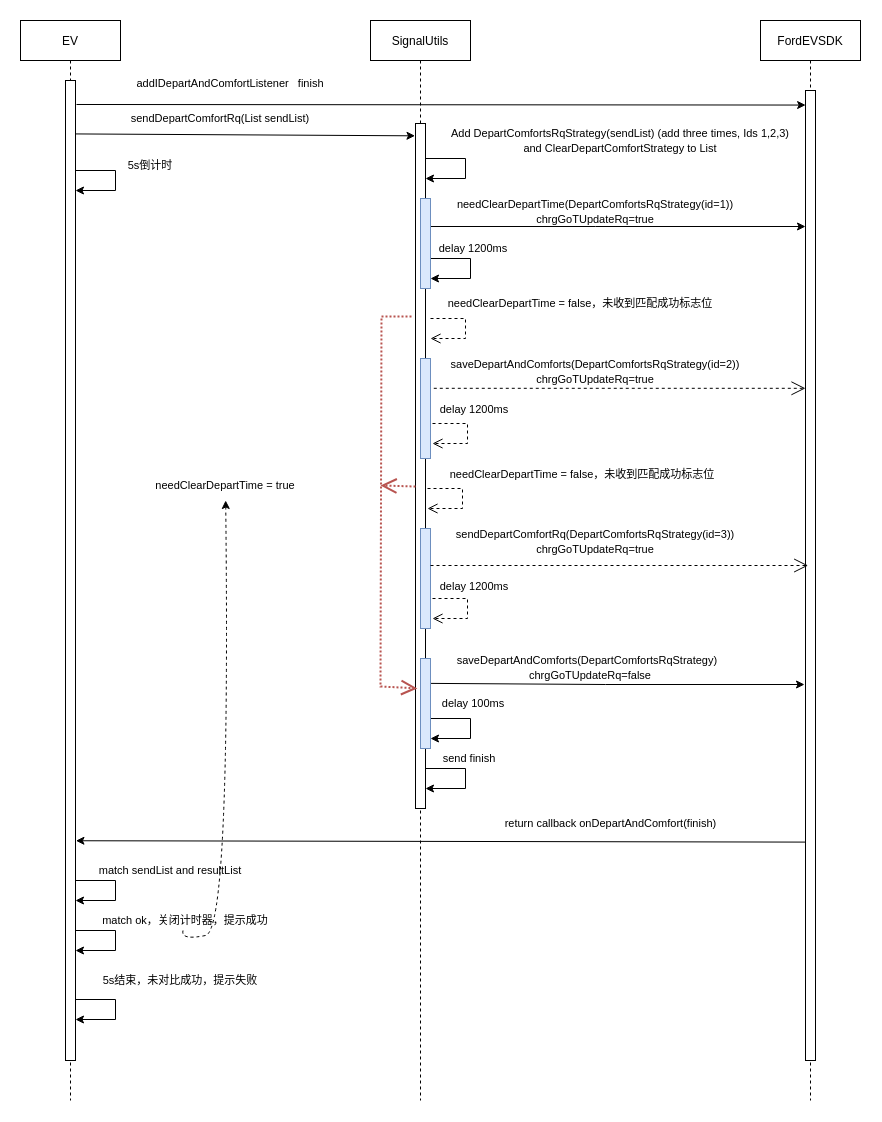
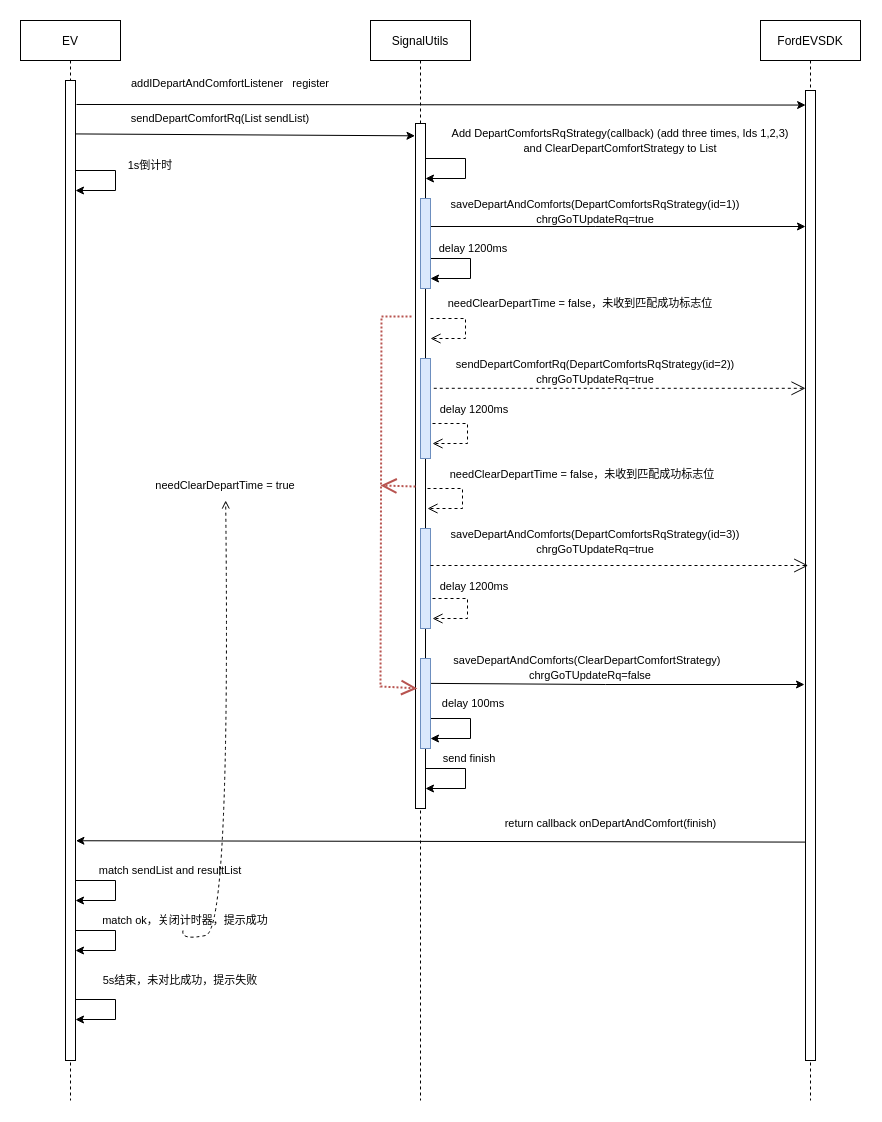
node "addIDepartAndComfortListener finish": label "addIDepartAndComfortListener finish" -> "addIDepartAndComfortListener register"
node "Add DepartComfortsRqStrategy(sendList) (add three times, Ids 1,2,3) and ClearDepartComfortStrategy to List": label "Add DepartComfortsRqStrategy(sendList) (add three times, Ids 1,2,3) and ClearDepartComfortStrategy to List" -> "Add DepartComfortsRqStrategy(callback) (add three times, Ids 1,2,3) and ClearDepartComfortStrategy to List"
node "5s倒计时": label "5s倒计时" -> "1s倒计时"
node "needClearDepartTime(DepartComfortsRqStrategy(id=1)) chrgGoTUpdateRq=true": label "needClearDepartTime(DepartComfortsRqStrategy(id=1)) chrgGoTUpdateRq=true" -> "saveDepartAndComforts(DepartComfortsRqStrategy(id=1)) chrgGoTUpdateRq=true"
node "saveDepartAndComforts(DepartComfortsRqStrategy(id=2)) chrgGoTUpdateRq=true": label "saveDepartAndComforts(DepartComfortsRqStrategy(id=2)) chrgGoTUpdateRq=true" -> "sendDepartComfortRq(DepartComfortsRqStrategy(id=2)) chrgGoTUpdateRq=true"
edge "match ok，关闭计时器，提示成功" -> "needClearDepartTime = true": arrowhead classic -> open
node "sendDepartComfortRq(DepartComfortsRqStrategy(id=3)) chrgGoTUpdateRq=true": label "sendDepartComfortRq(DepartComfortsRqStrategy(id=3)) chrgGoTUpdateRq=true" -> "saveDepartAndComforts(DepartComfortsRqStrategy(id=3)) chrgGoTUpdateRq=true"
node "saveDepartAndComforts(DepartComfortsRqStrategy) chrgGoTUpdateRq=false": label "saveDepartAndComforts(DepartComfortsRqStrategy) chrgGoTUpdateRq=false" -> "saveDepartAndComforts(ClearDepartComfortStrategy) chrgGoTUpdateRq=false"
